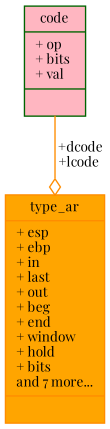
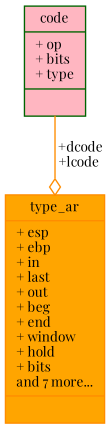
node "code": text "+ val" -> "+ type"
